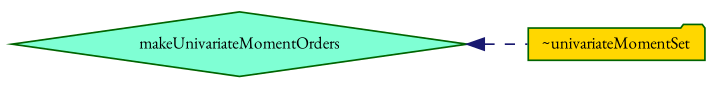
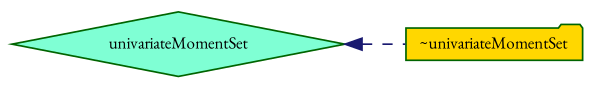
node "makeUnivariateMomentOrders": label "makeUnivariateMomentOrders" -> "univariateMomentSet"
